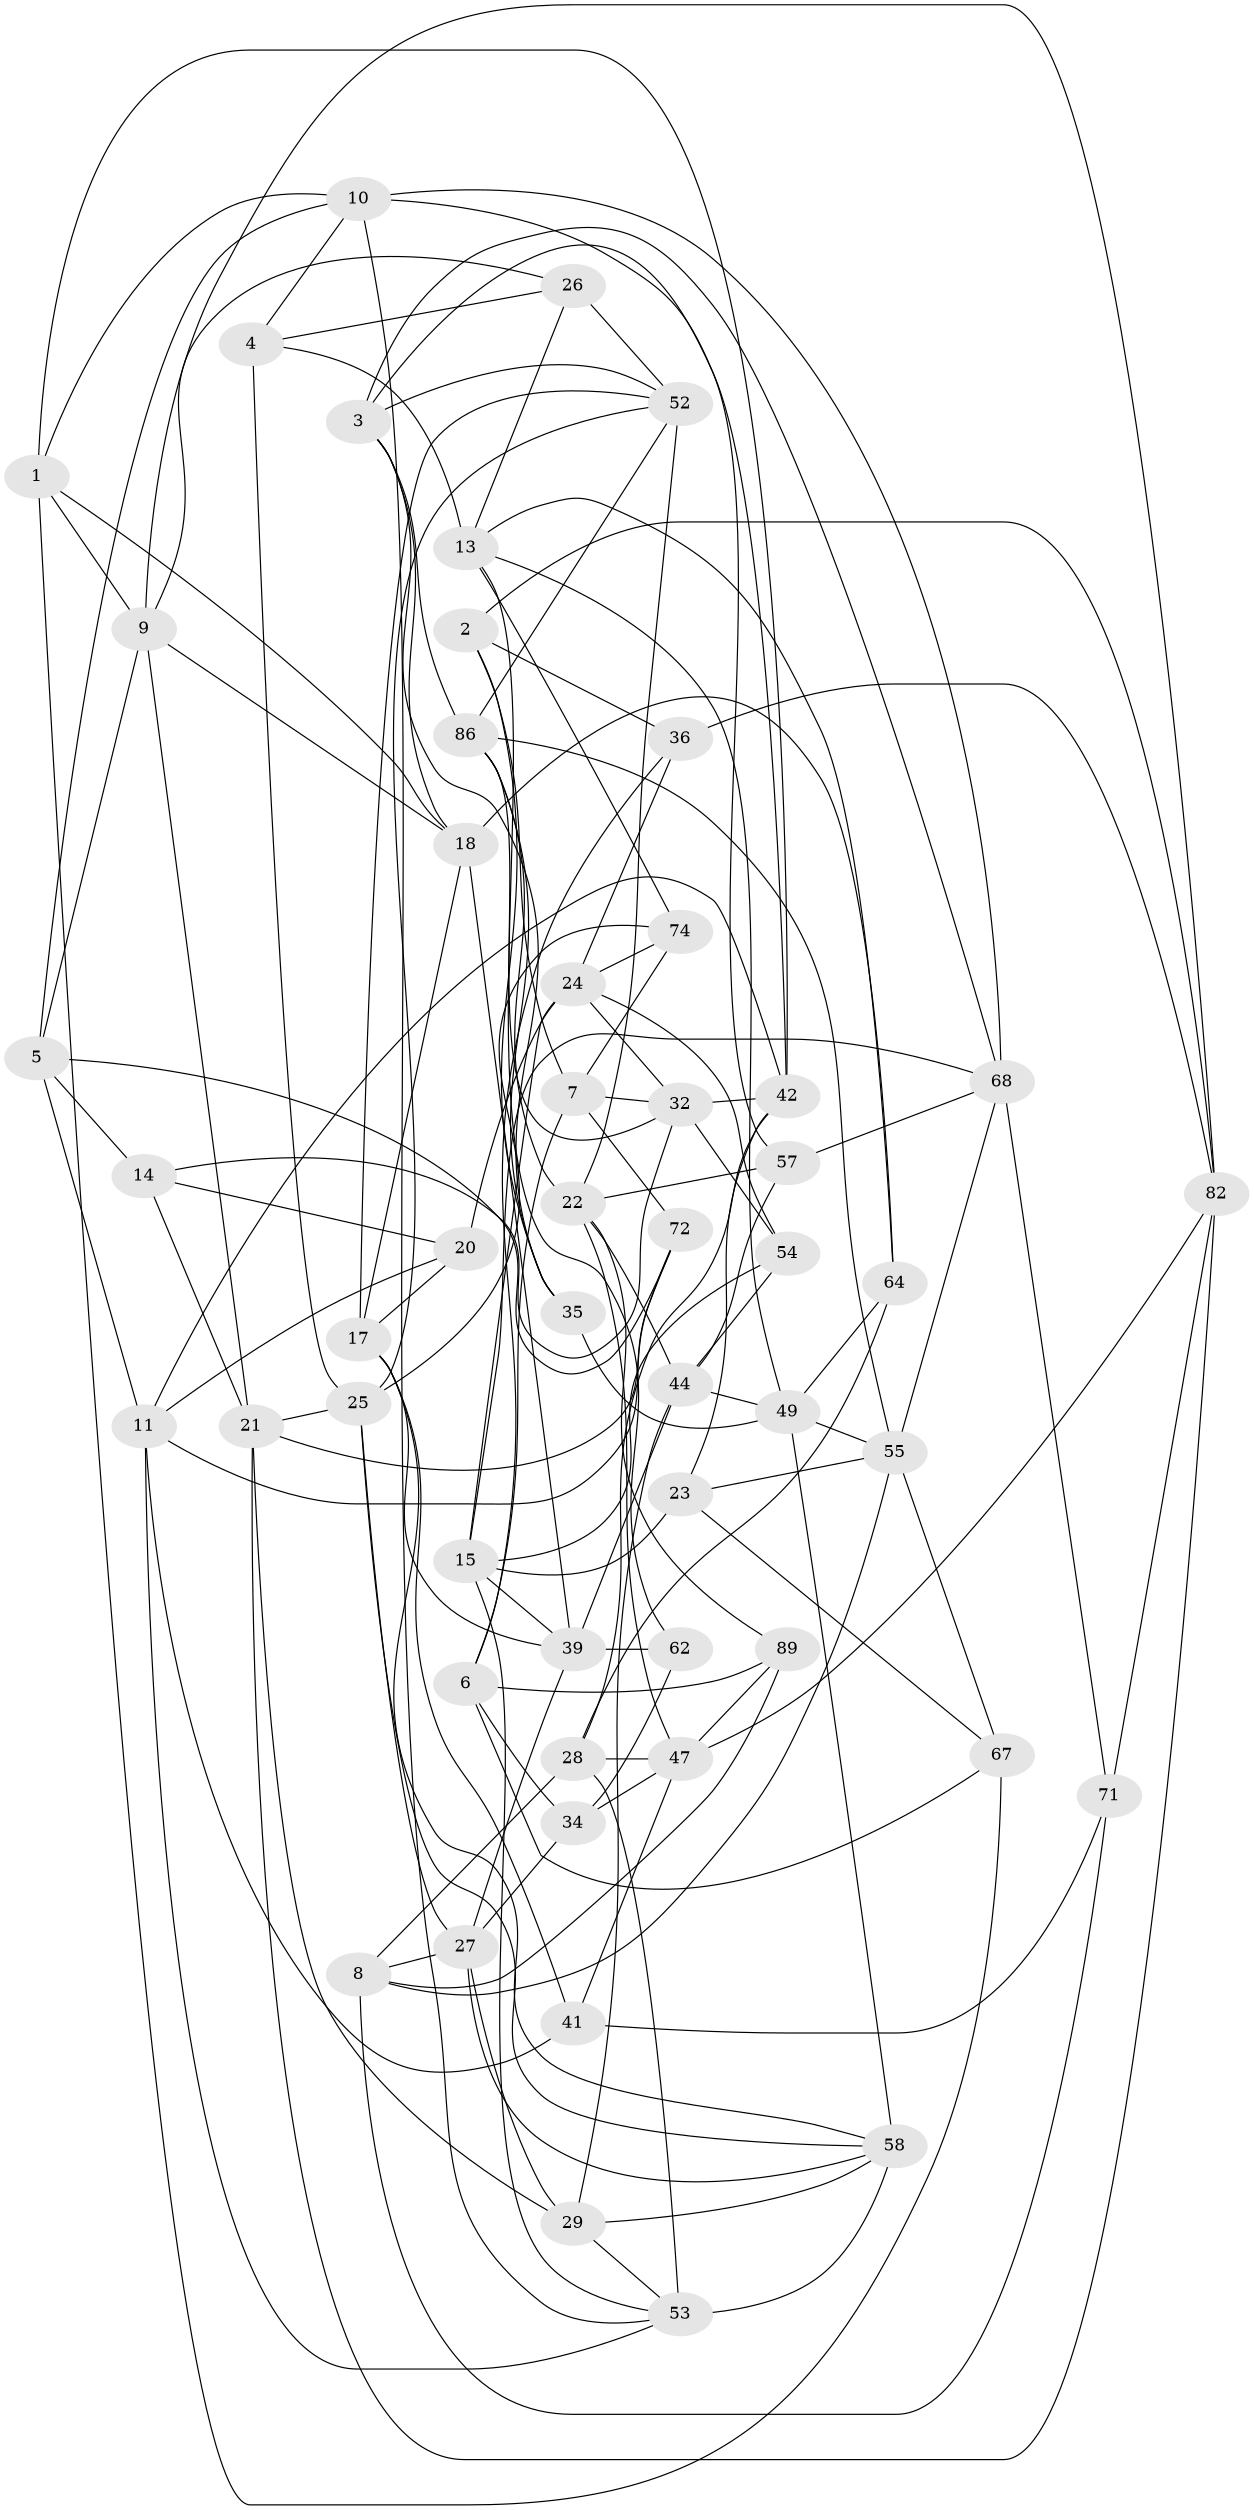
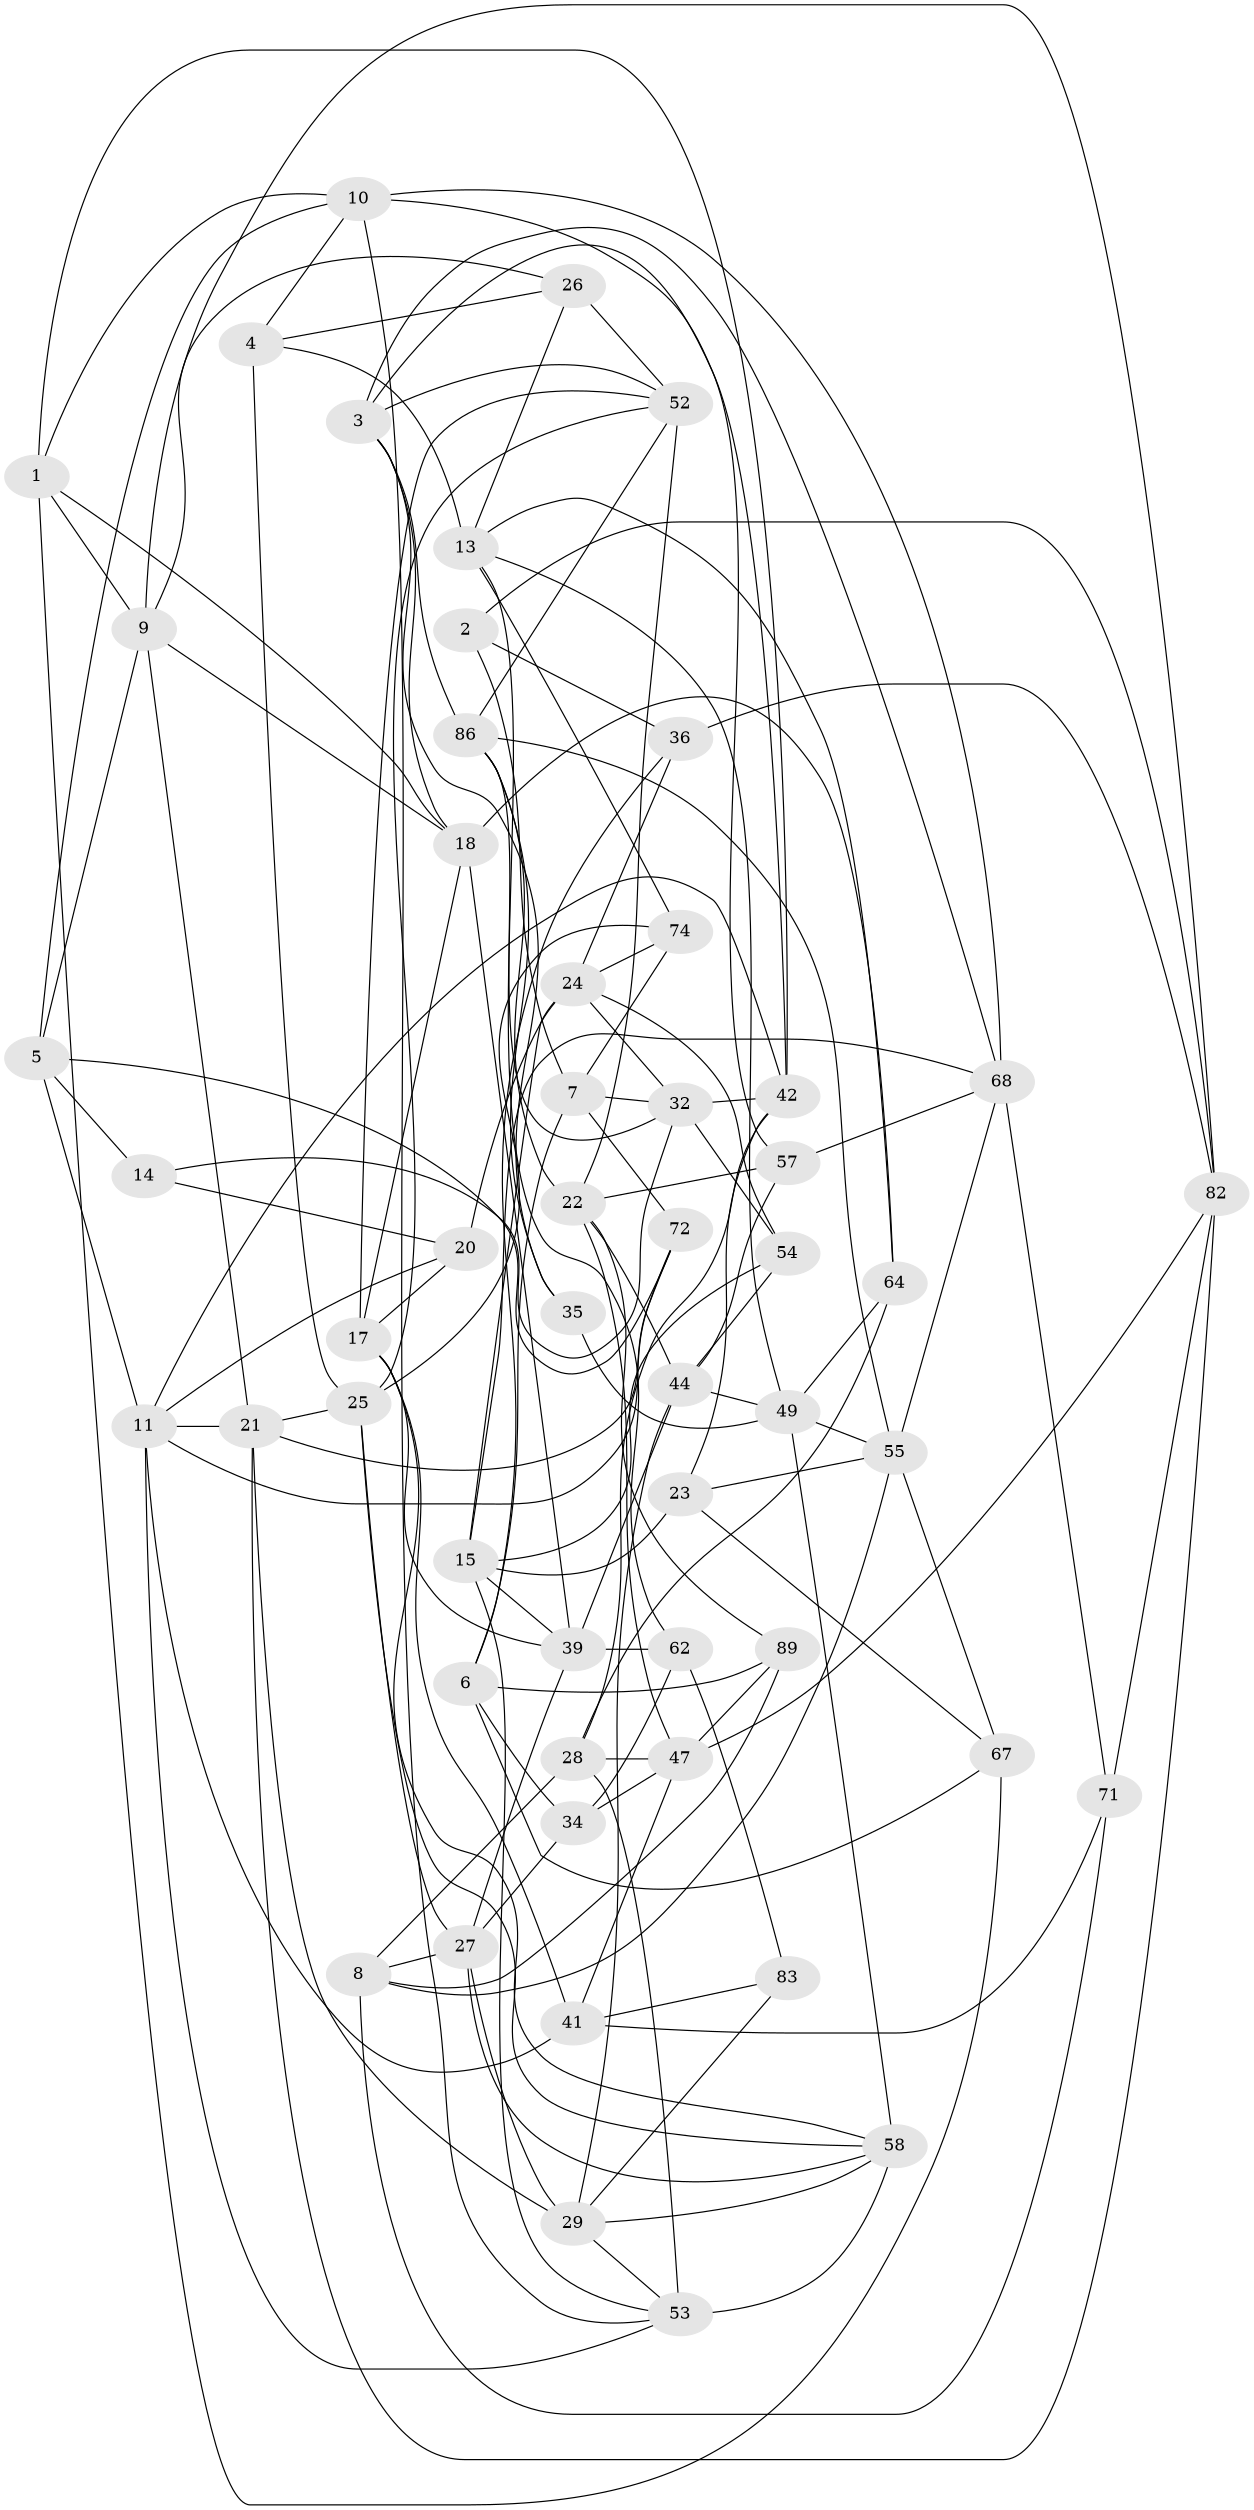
edge "2" -- "35": removed
edge "14" -- "21": now "11" -- "21"
node "83": added
